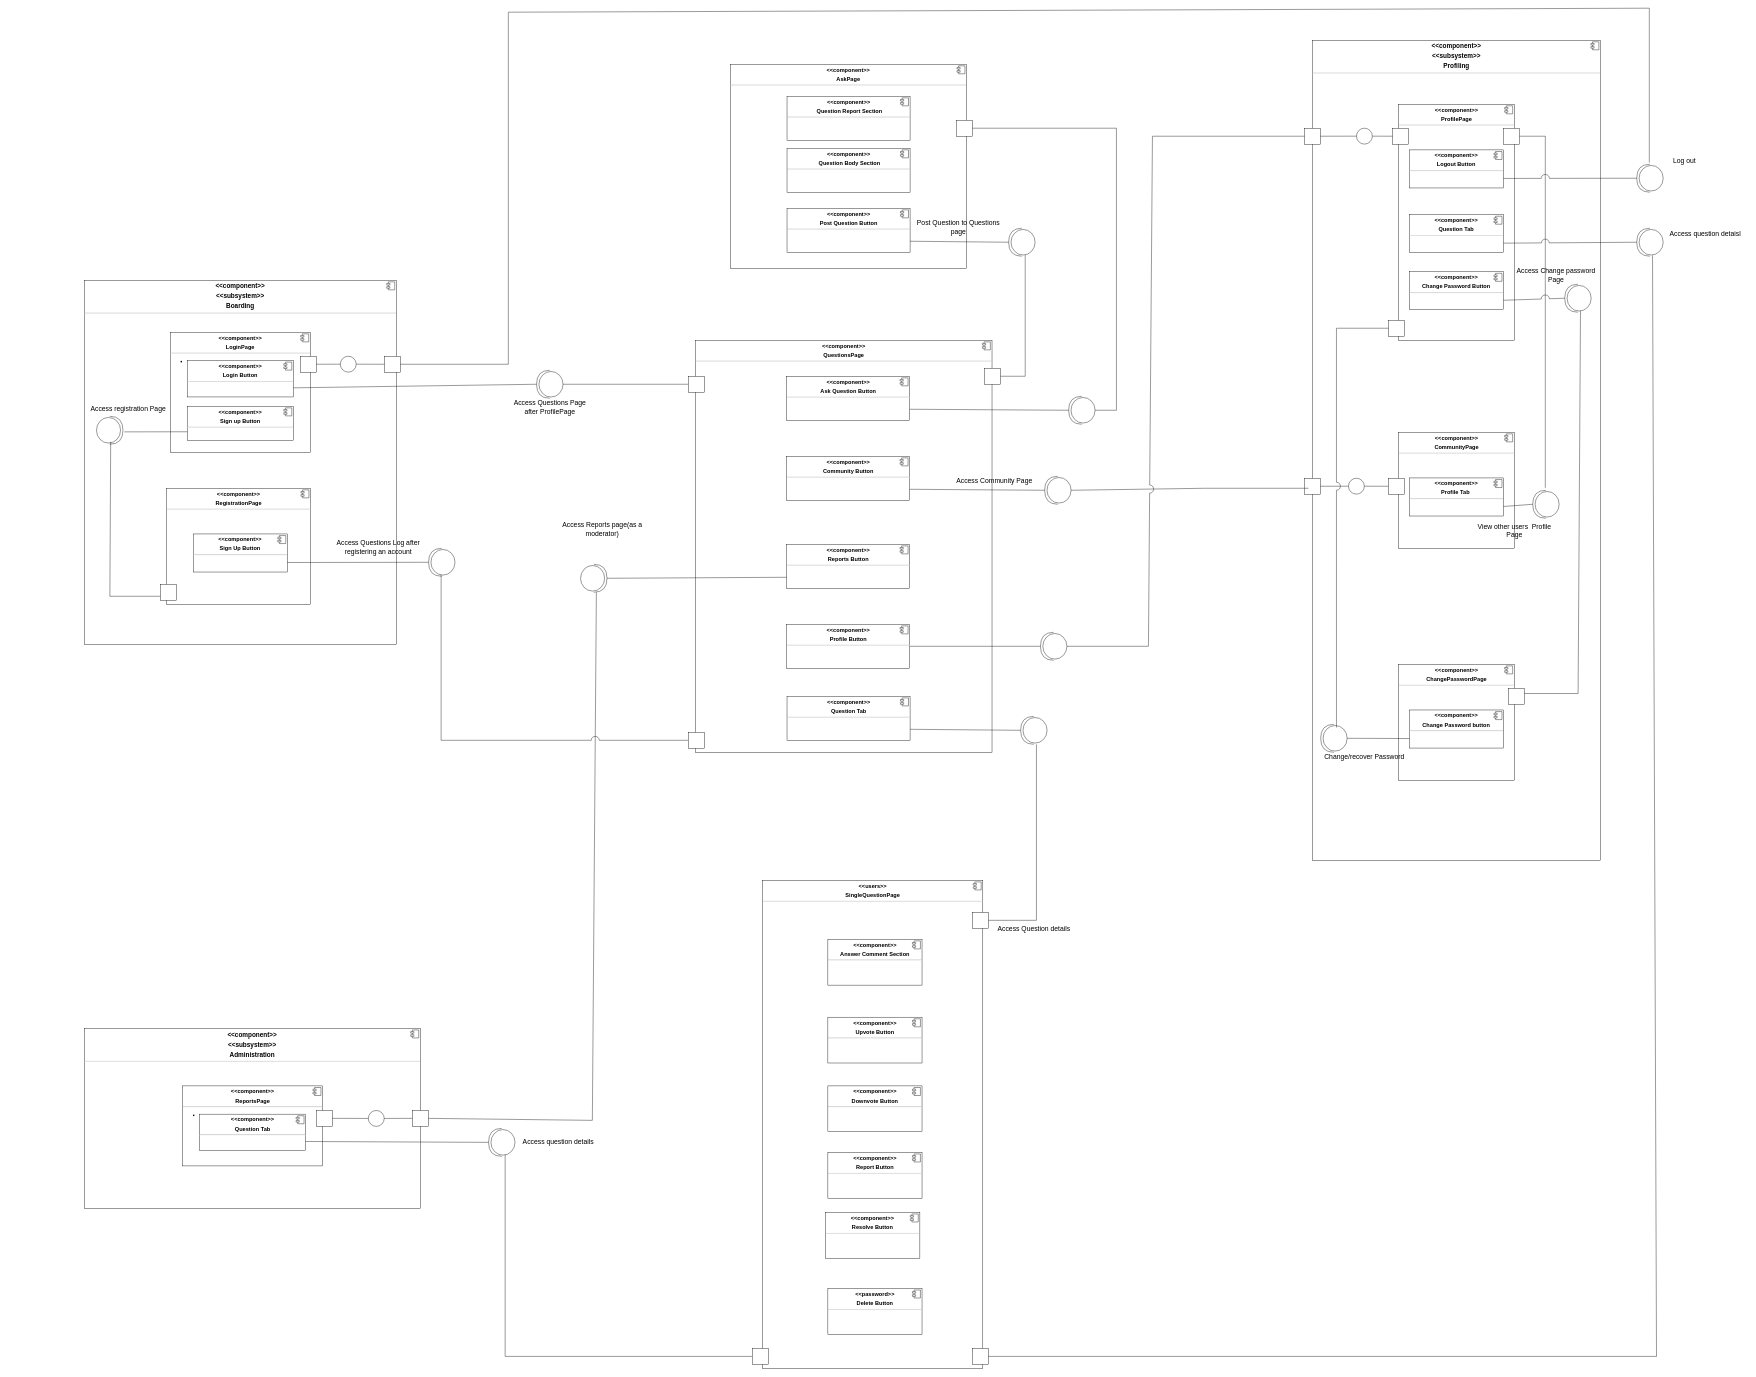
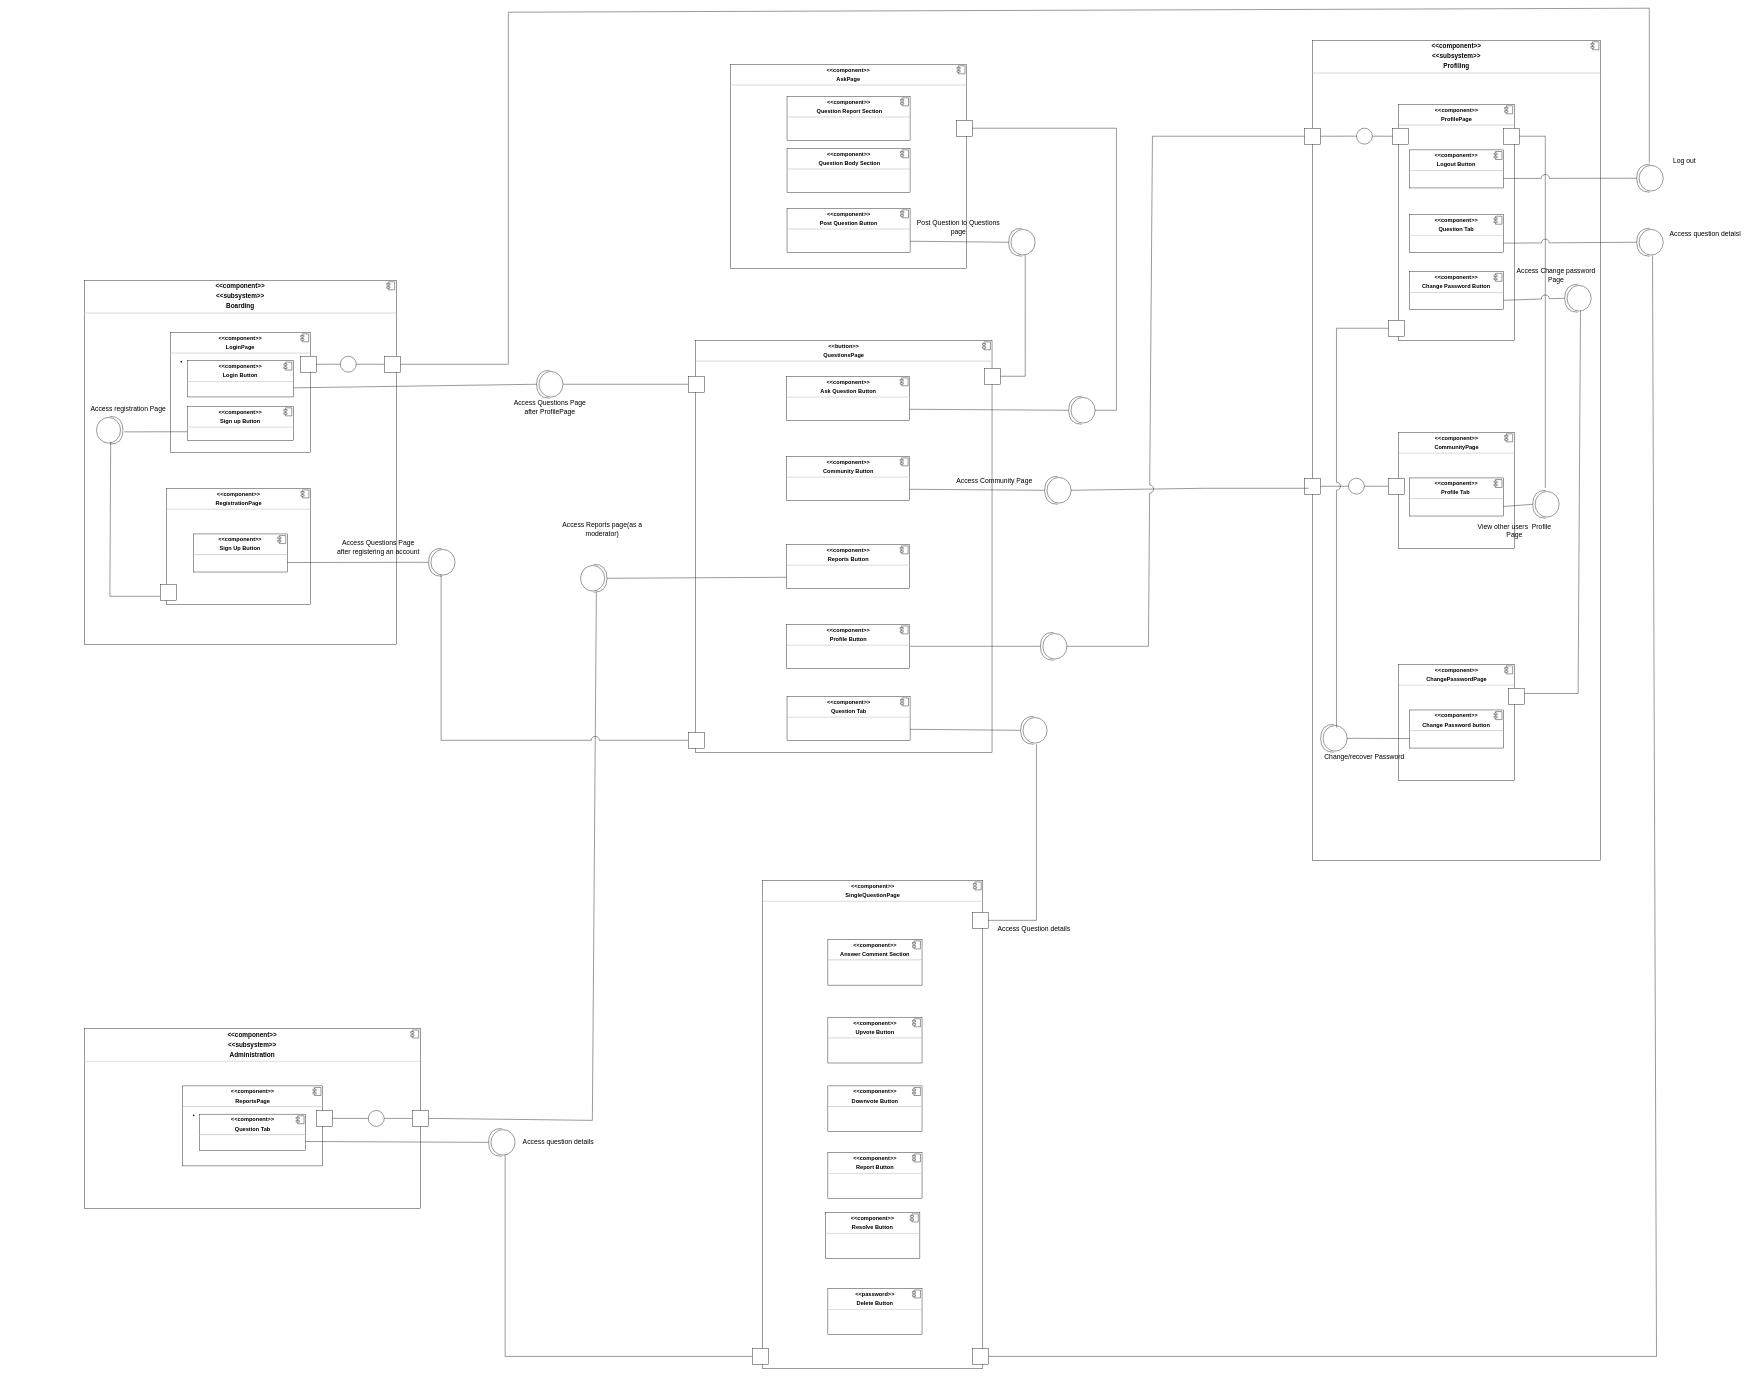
node "<<component>> QuestionsPage": label "<<component>> QuestionsPage" -> "<<button>> QuestionsPage"
node "Access Questions Log after registering an account": label "Access Questions Log after registering an account" -> "Access Questions Page after registering an account"
node "<<users>> SingleQuestionPage": label "<<users>> SingleQuestionPage" -> "<<component>> SingleQuestionPage"
